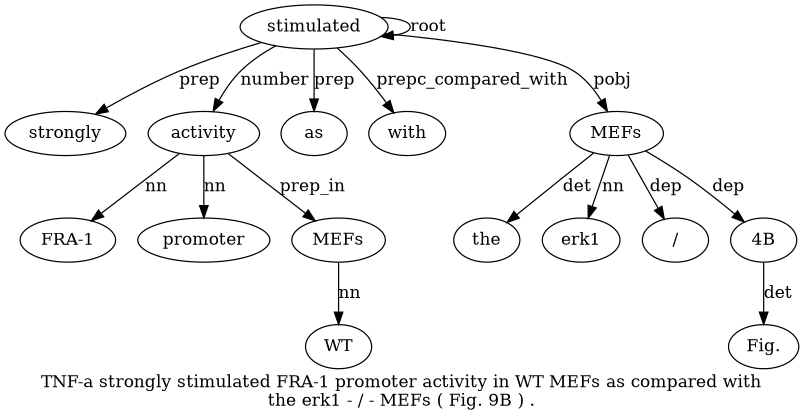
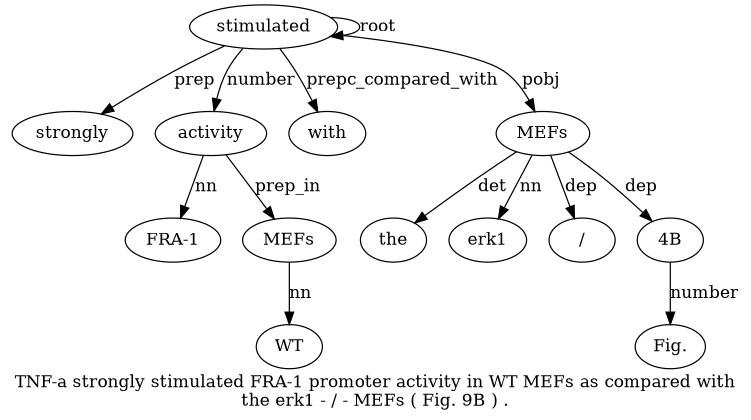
node "as": removed
node "promoter": removed
edge "4B" -> "Fig.": label "det" -> "number"
